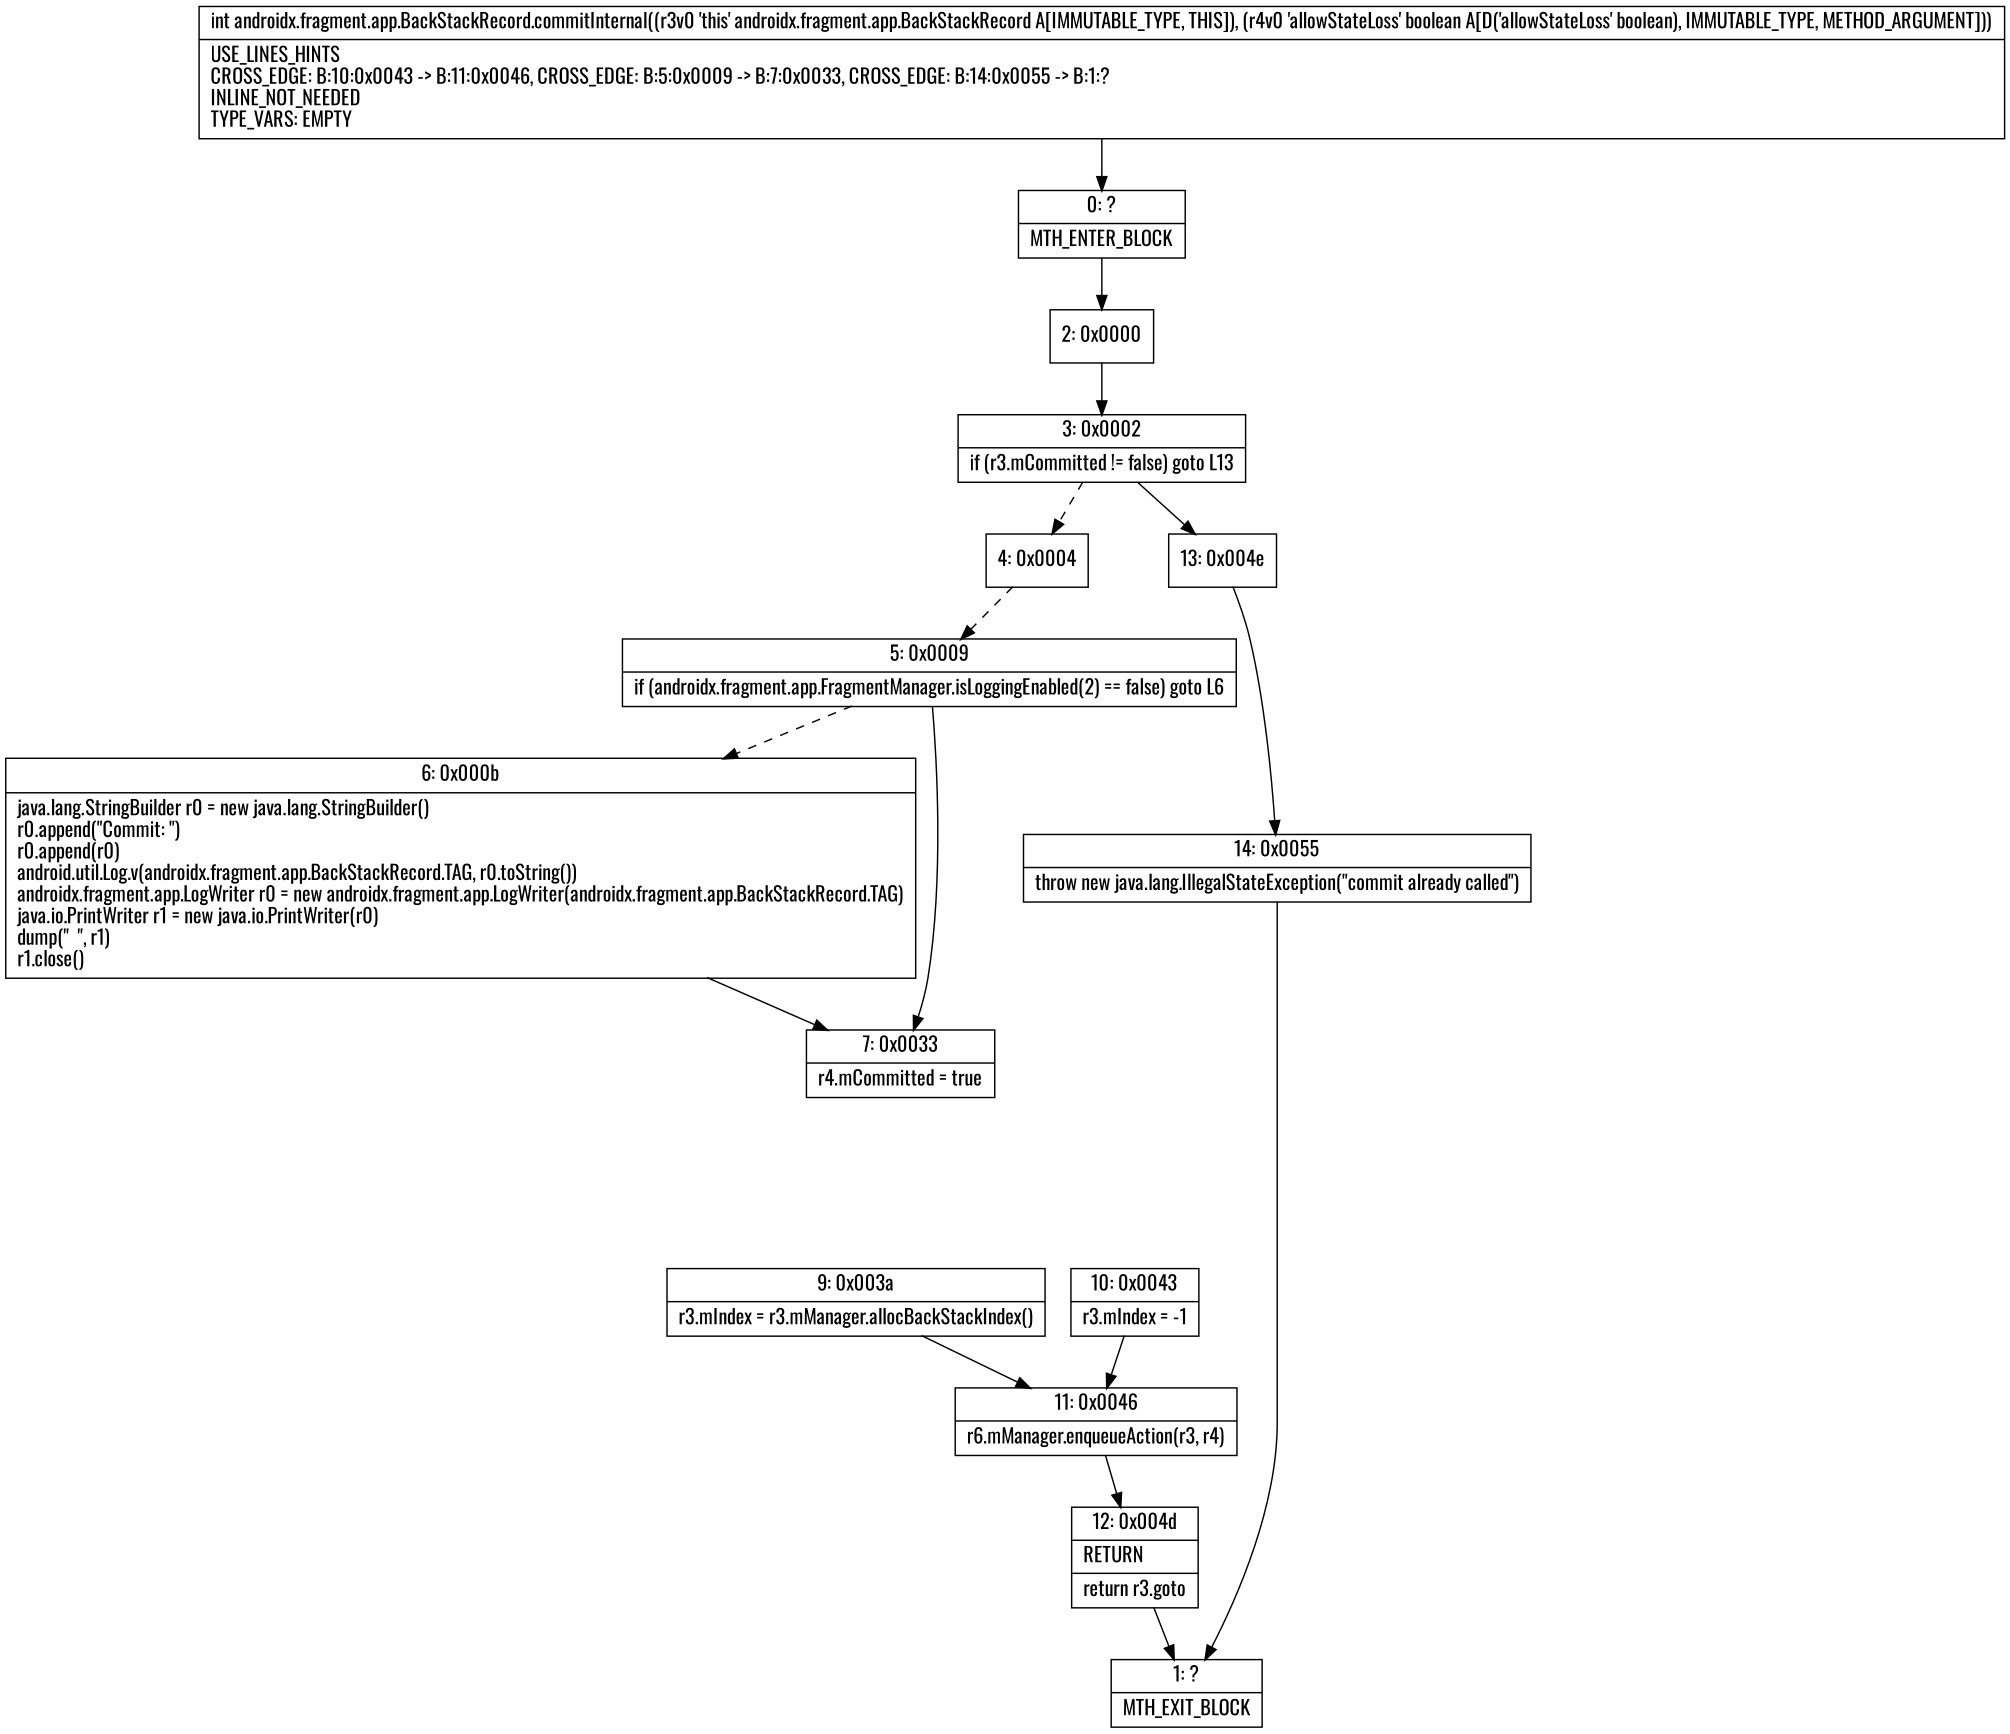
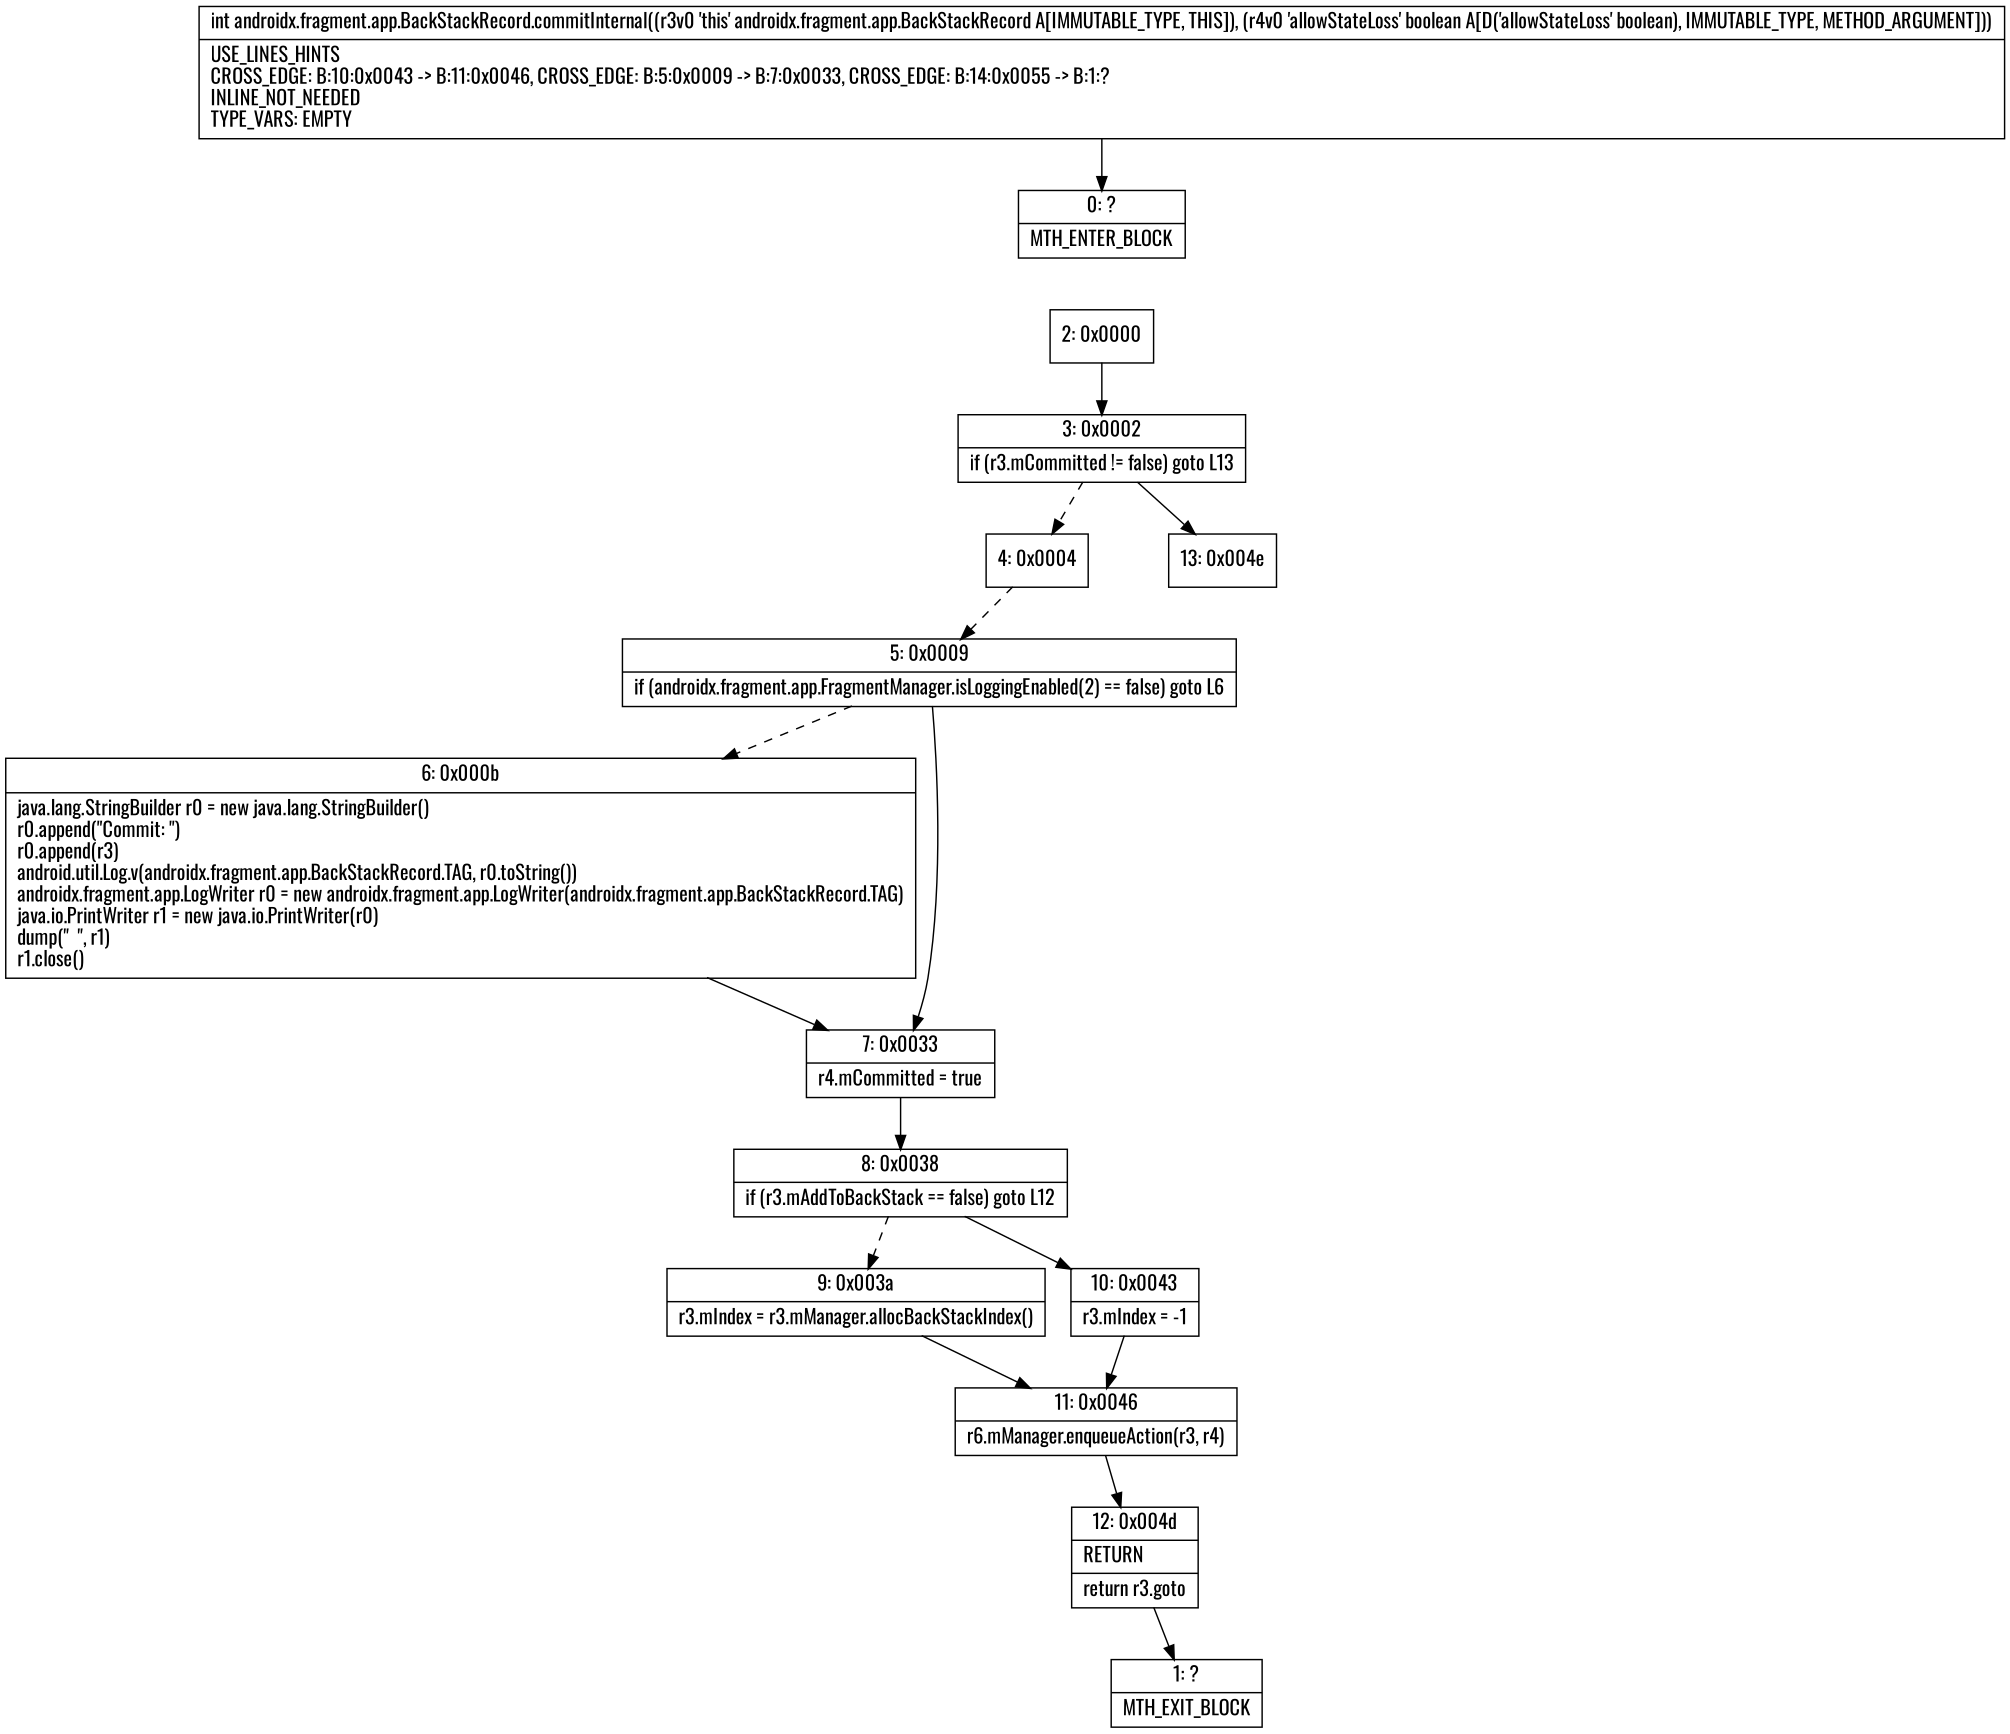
edge "0: ?" -> "2: 0x0000": removed
node "6: 0x000b": text "r0.append(r0)" -> "r0.append(r3)"
node "14: 0x0055": removed
node "8: 0x0038": added
